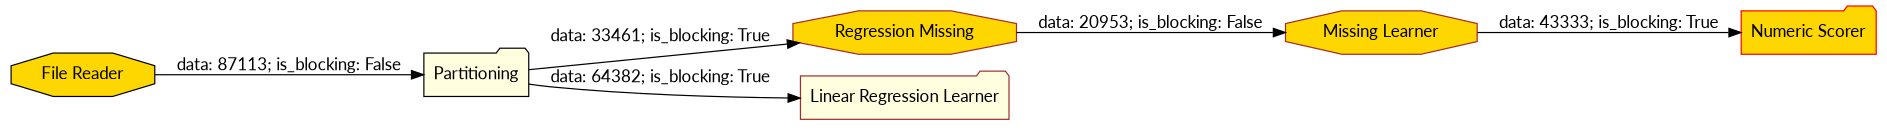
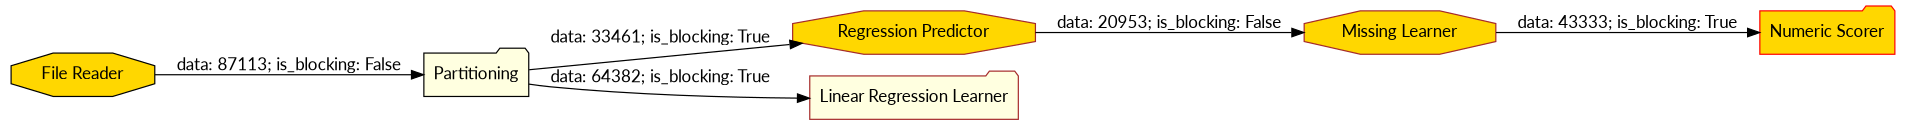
node "Regression Missing": label "Regression Missing" -> "Regression Predictor"
